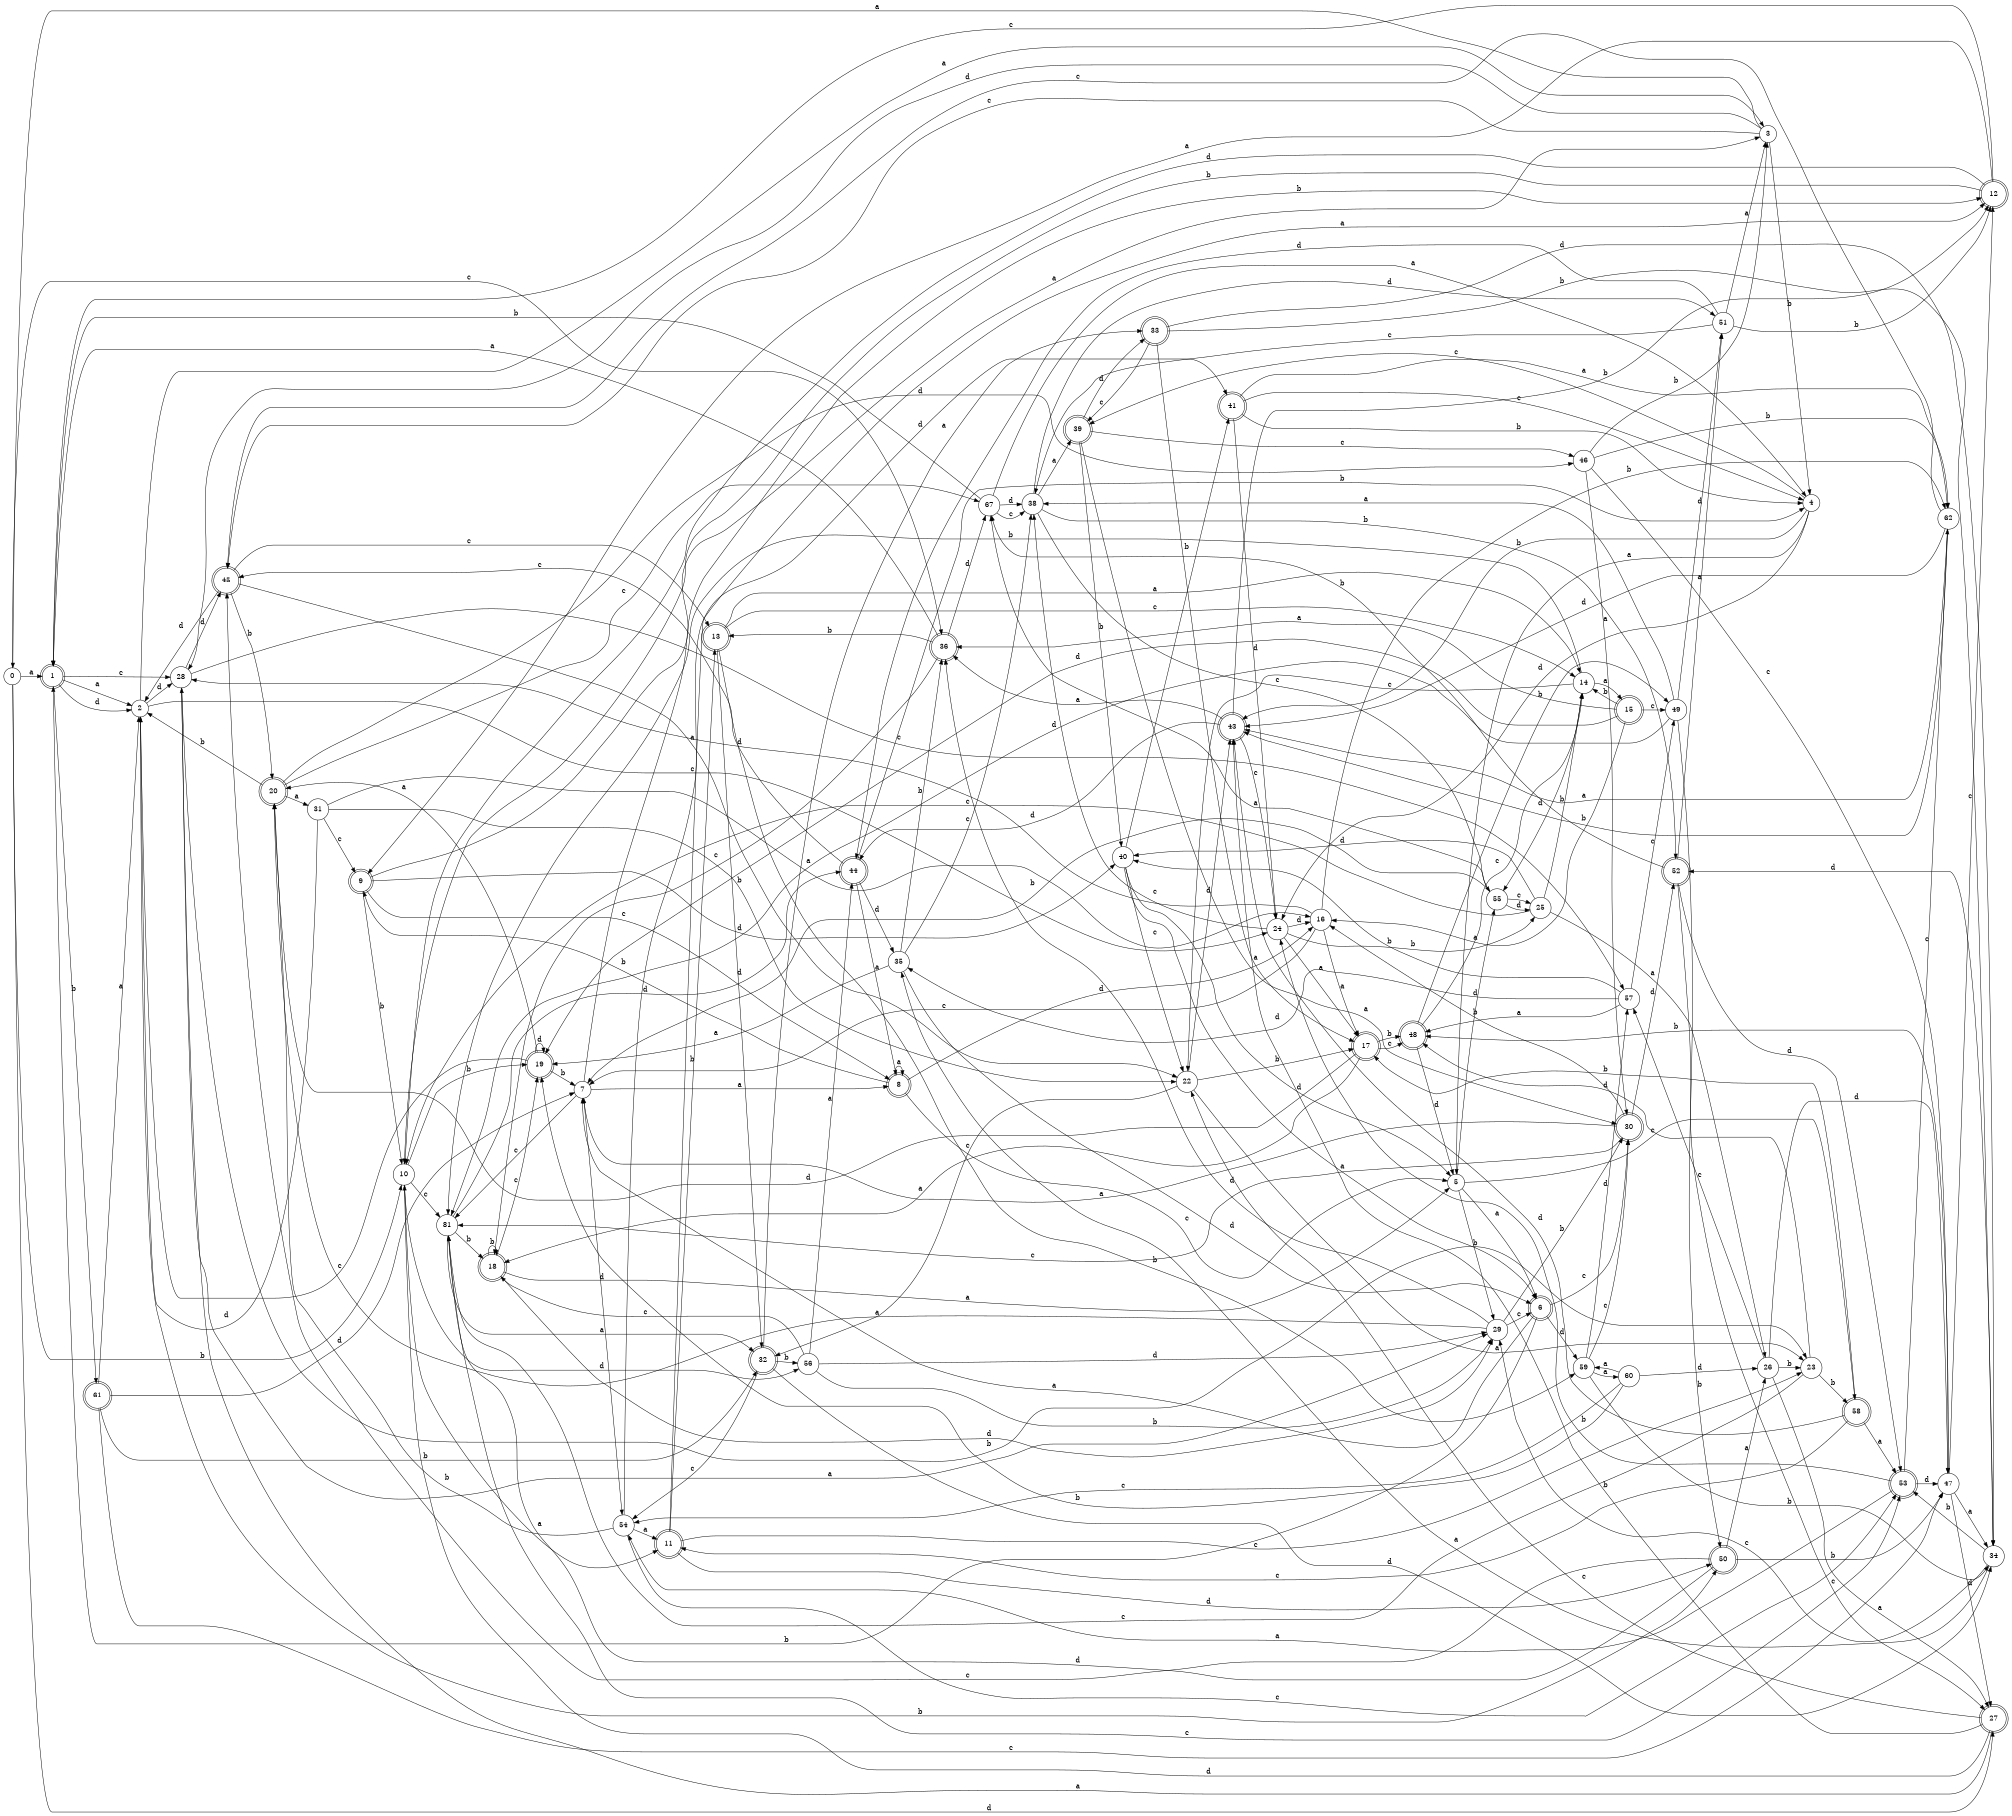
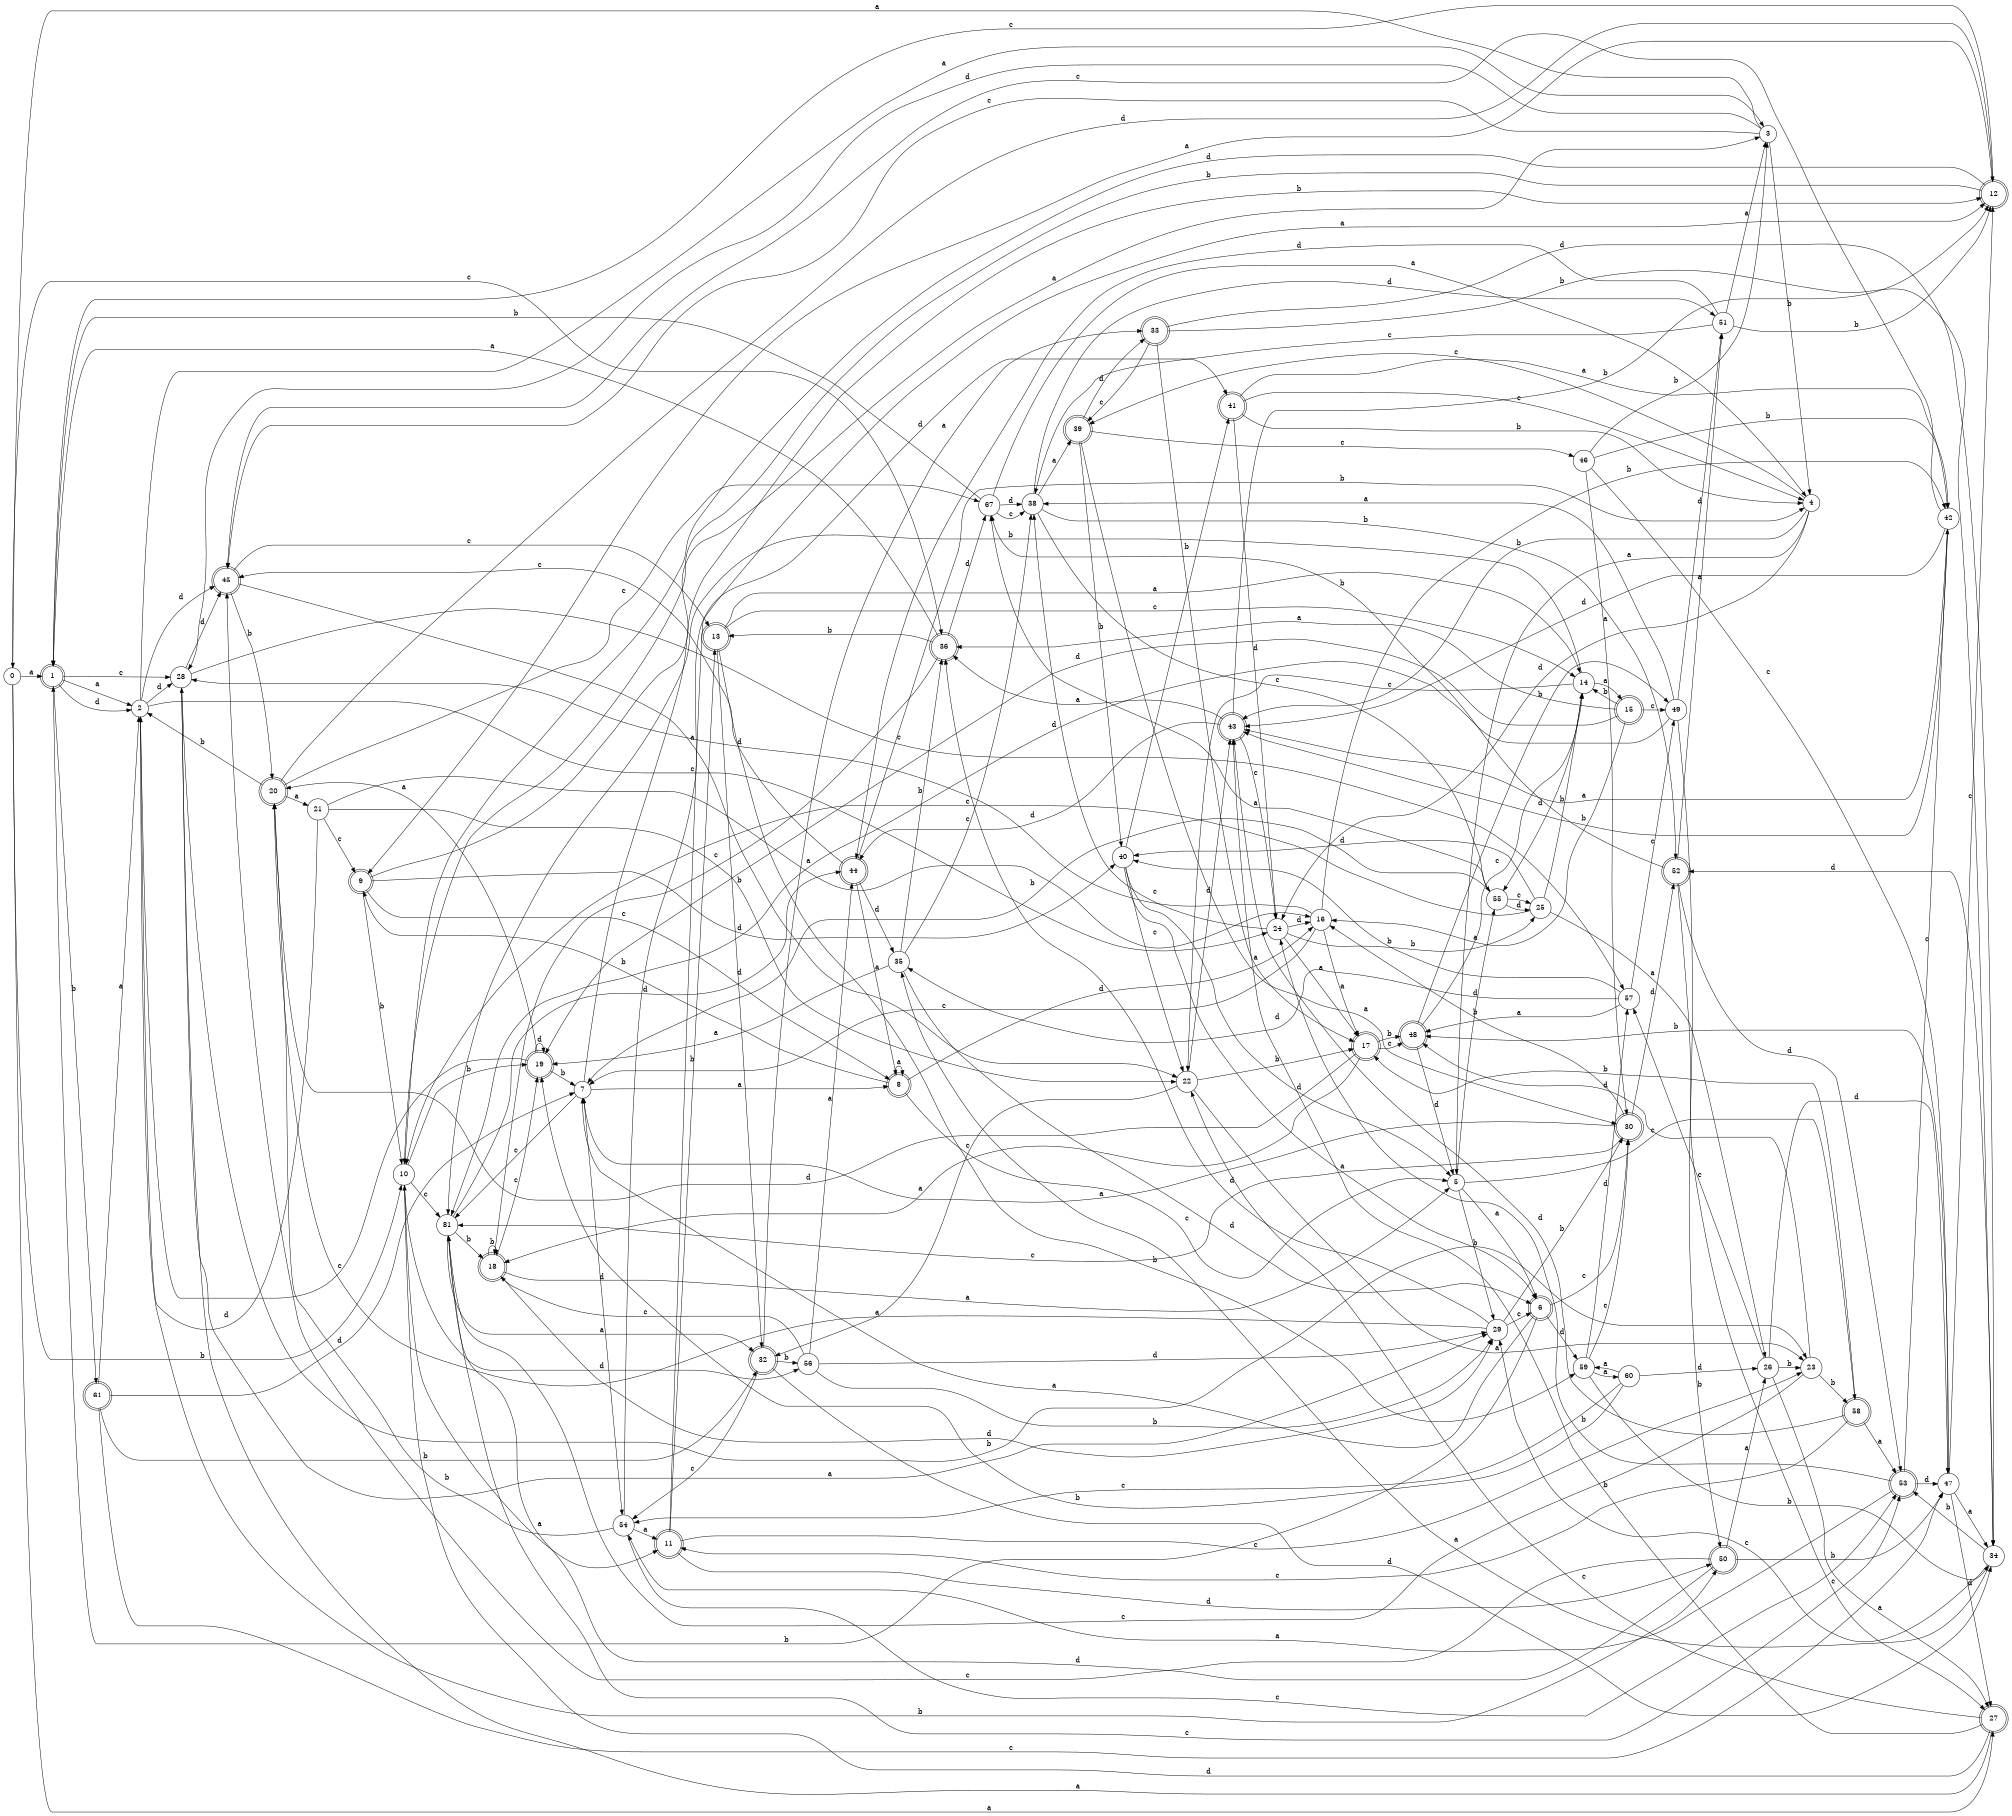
edge "20" -> "46": now "20" -> "12"
node "62": label "62" -> "42"
edge "45" -> "2": reversed
node "31": label "31" -> "21"
edge "0" -> "27": label "d" -> "a"
